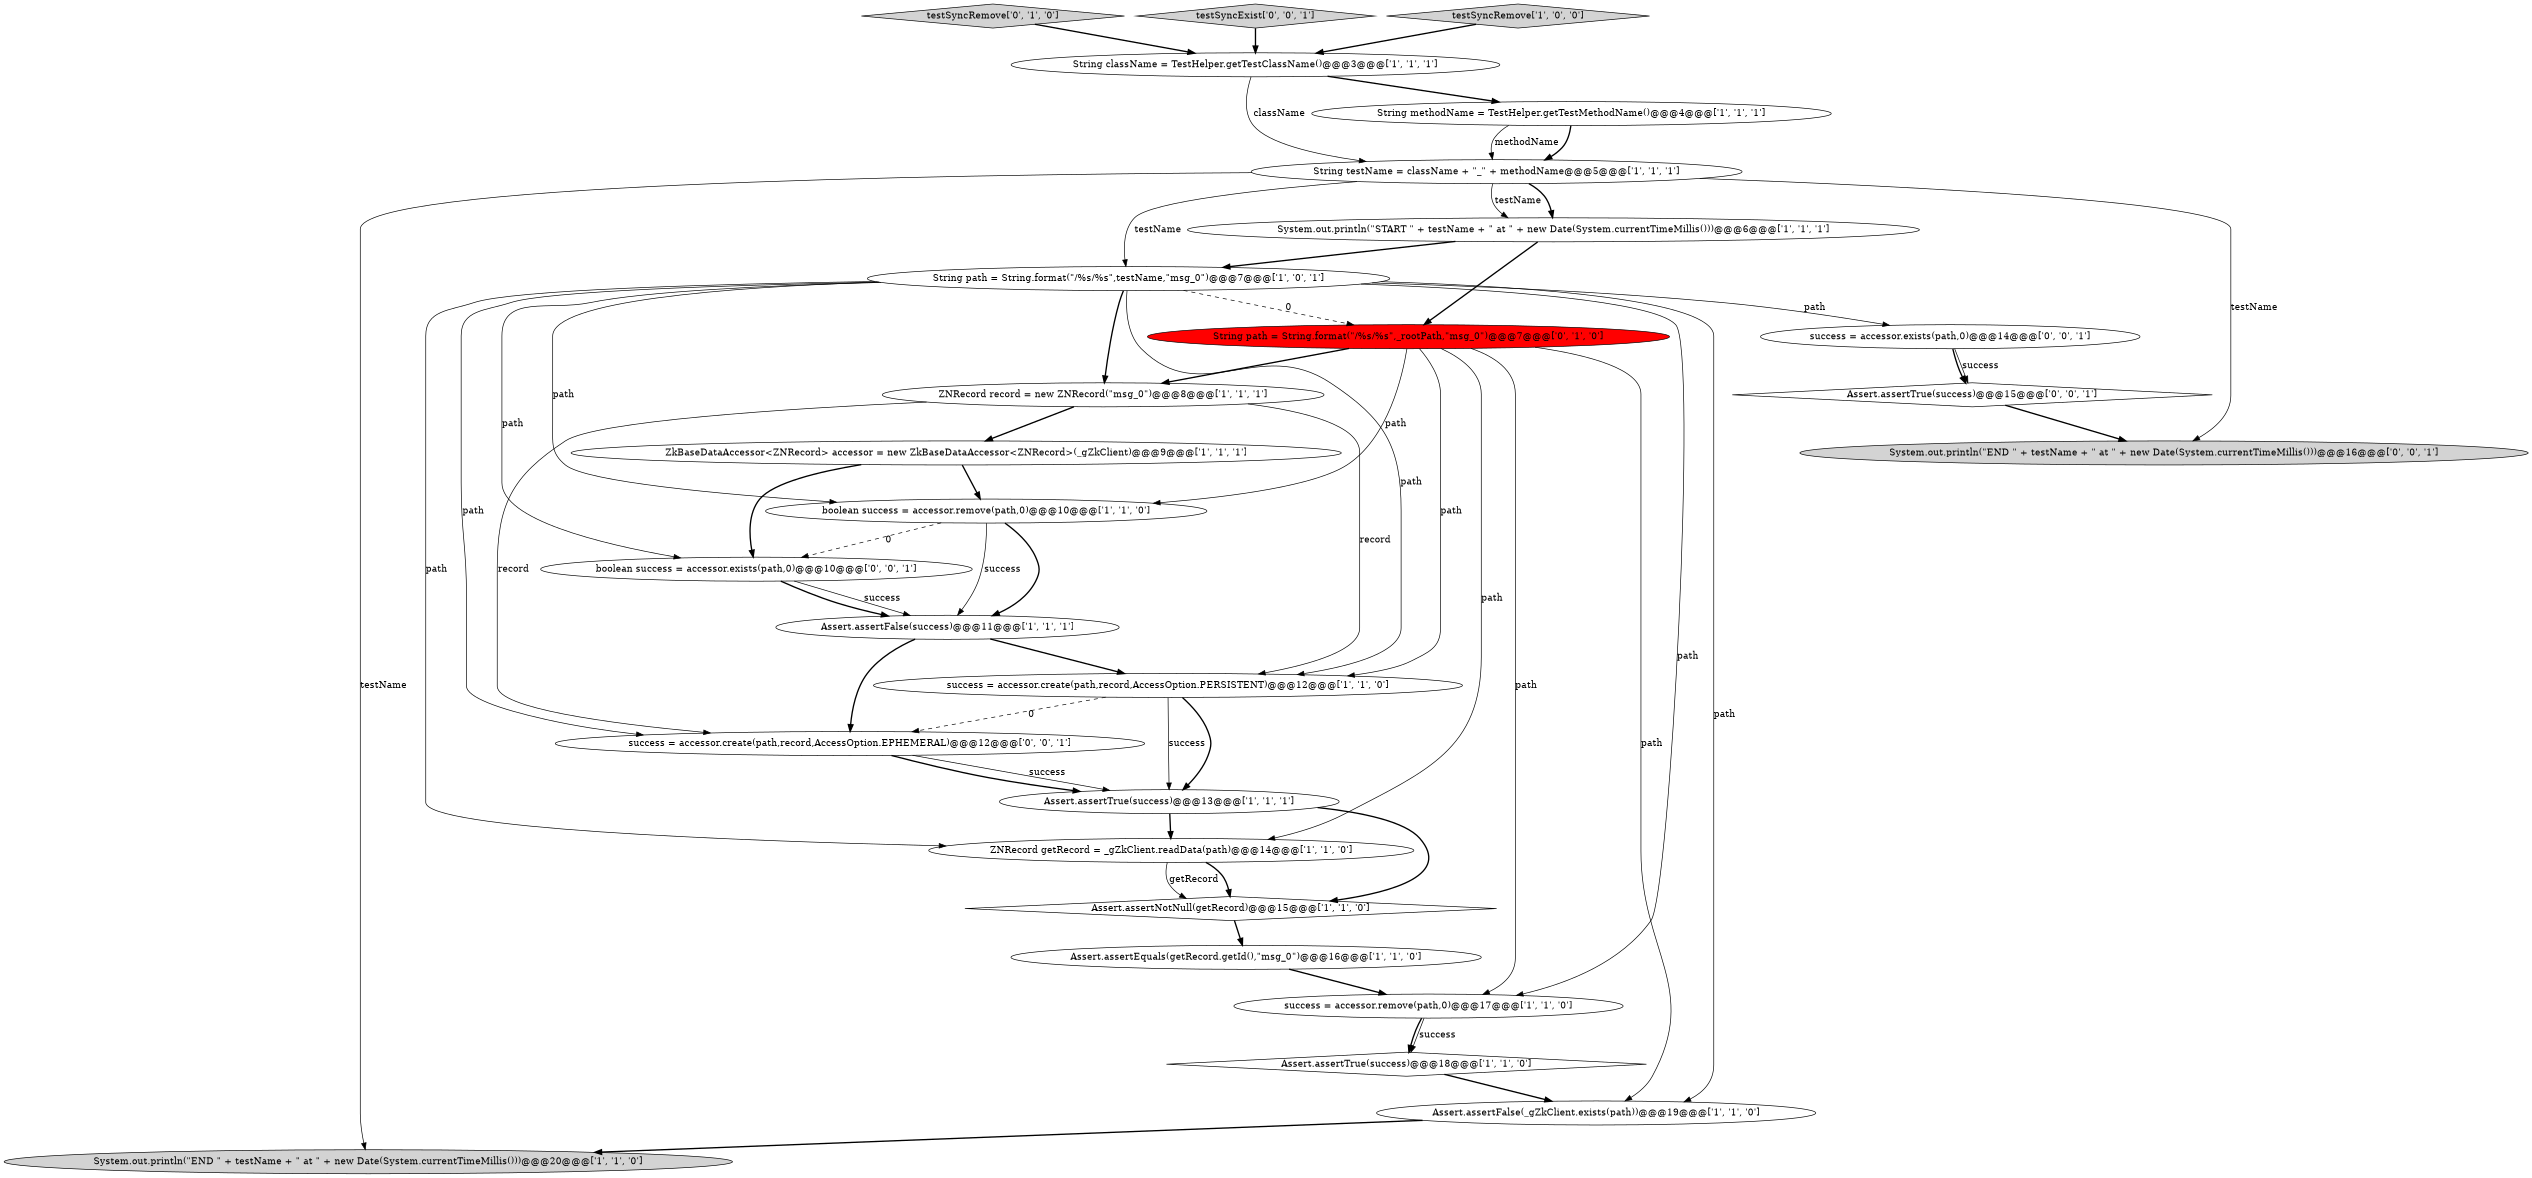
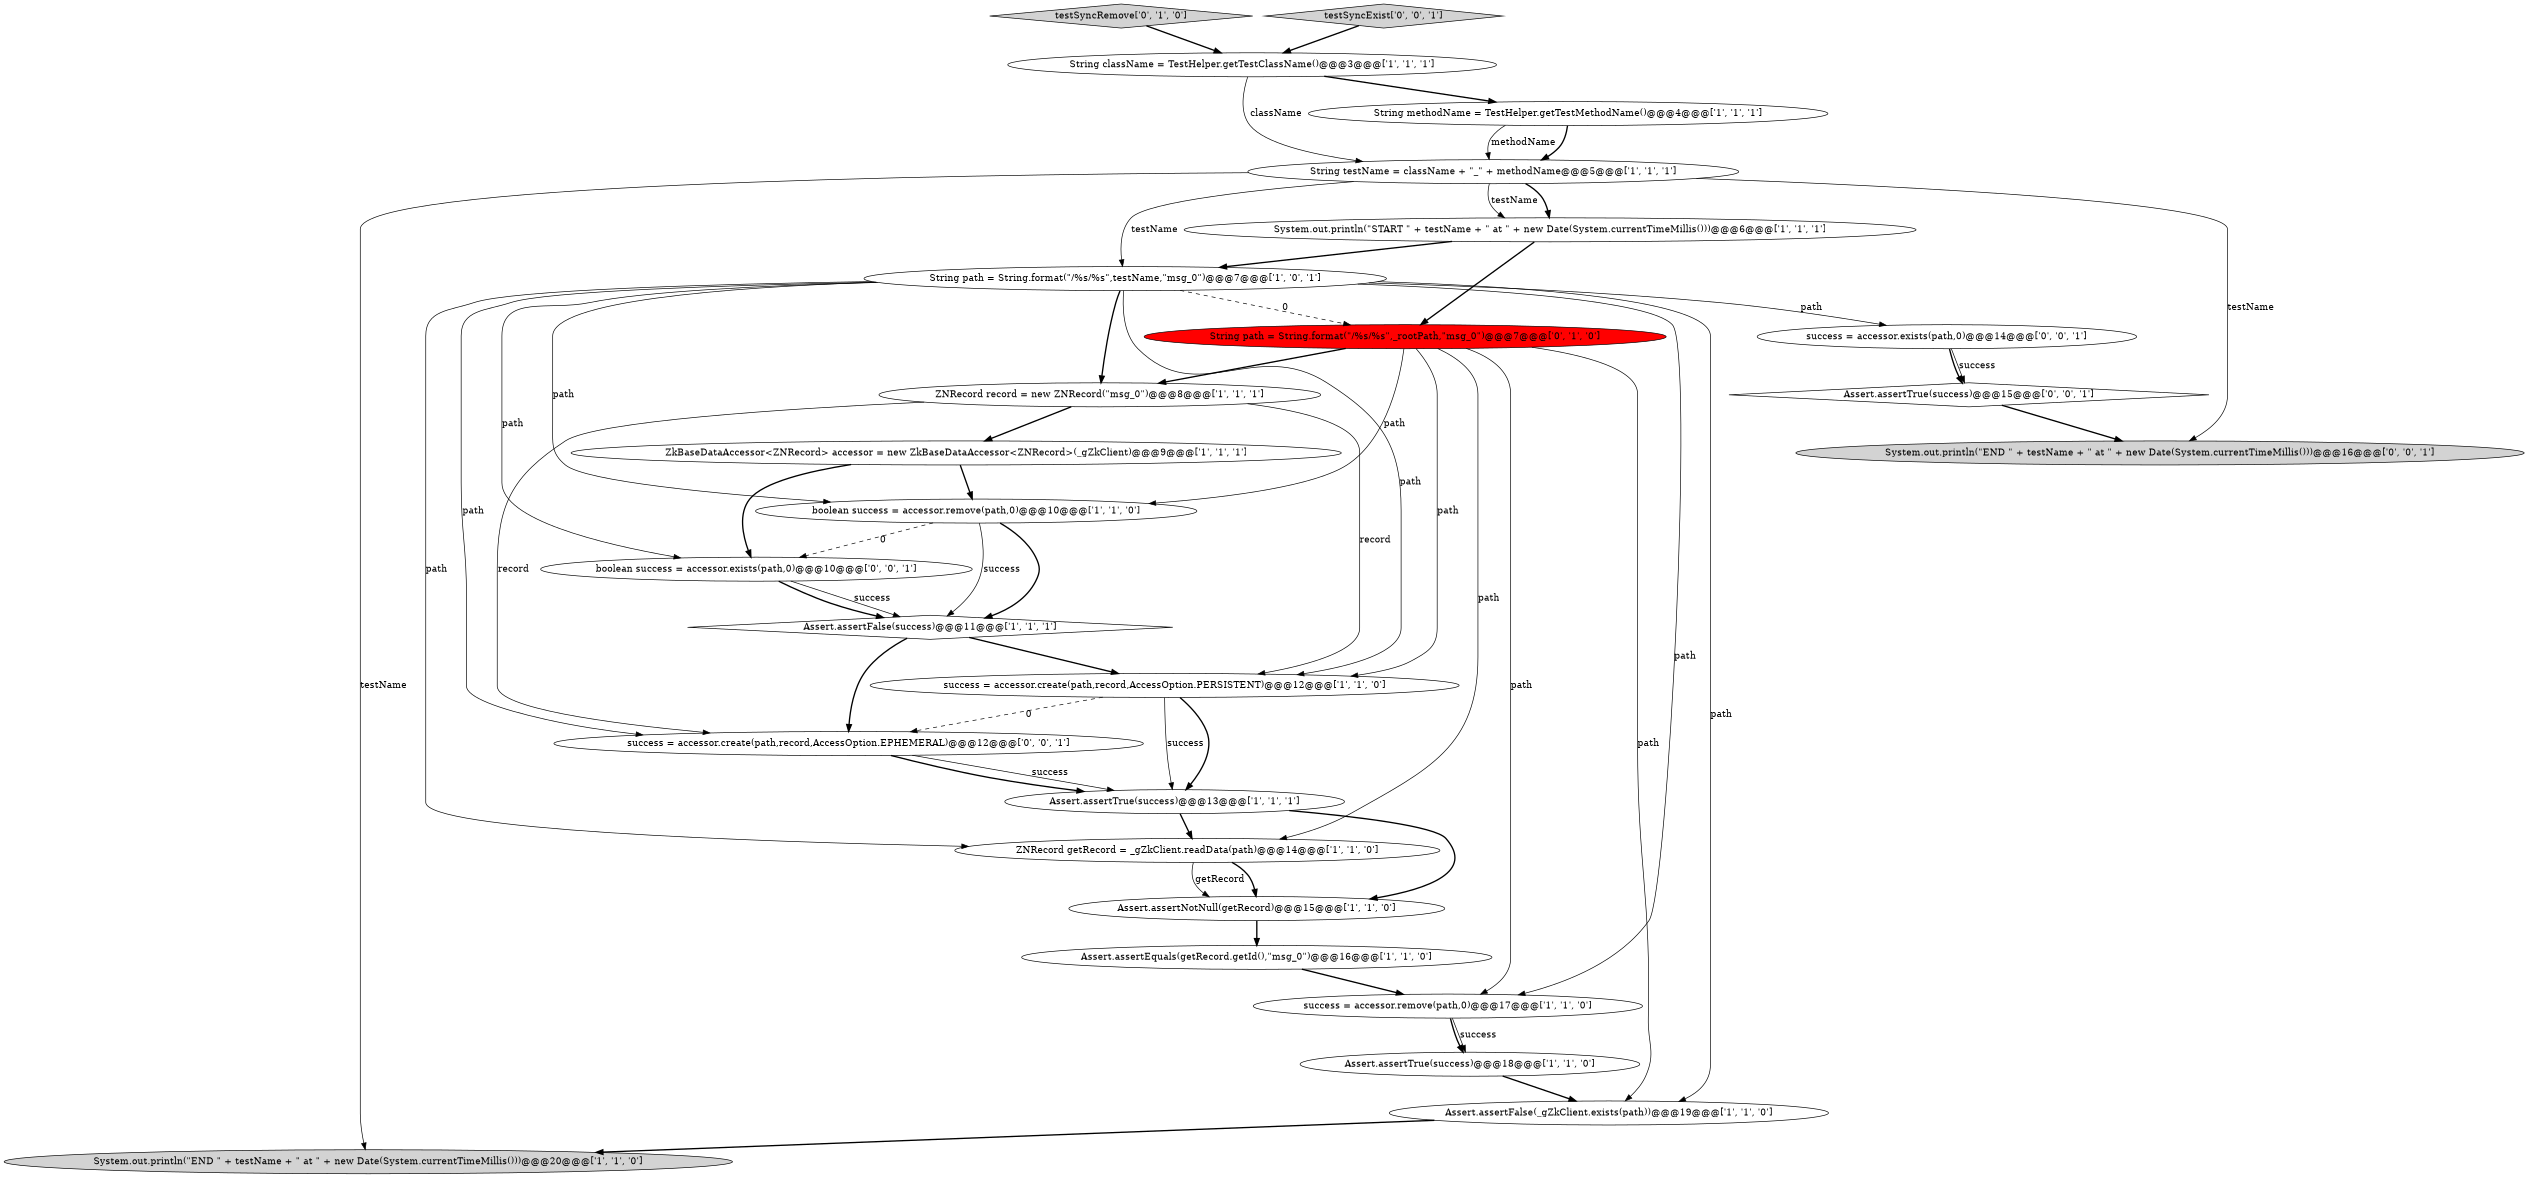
node "testSyncRemove['1', '0', '0']": removed
node "Assert.assertFalse(success)@@@11@@@['1', '1', '1']": shape ellipse -> diamond
node "Assert.assertNotNull(getRecord)@@@15@@@['1', '1', '0']": shape diamond -> ellipse
node "Assert.assertTrue(success)@@@18@@@['1', '1', '0']": shape diamond -> ellipse
